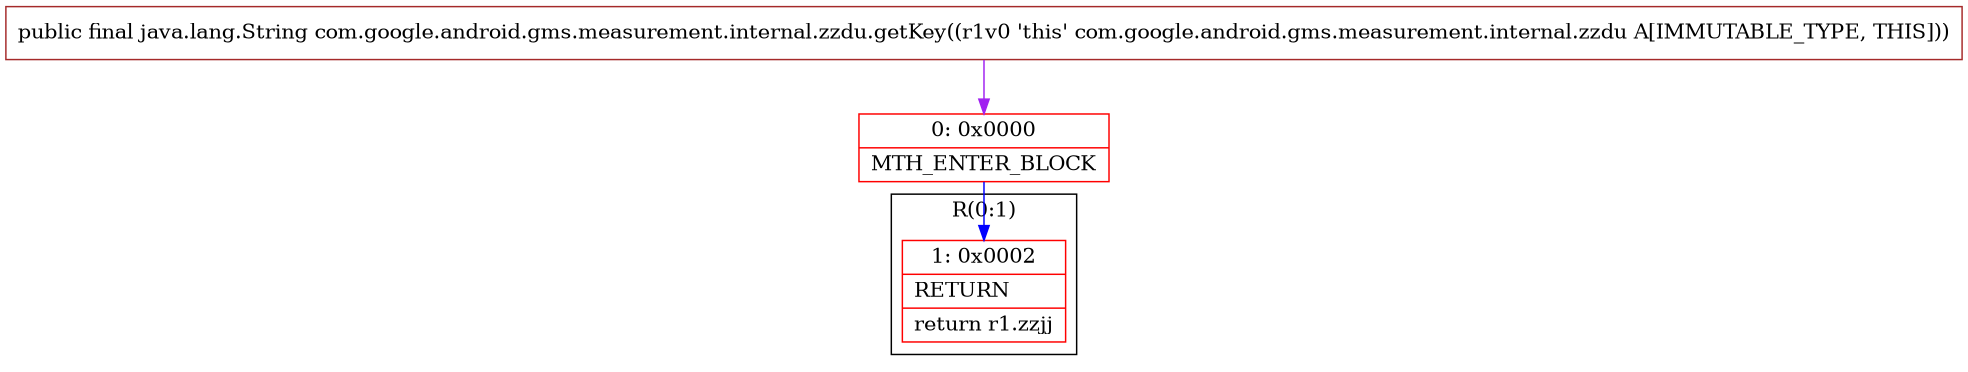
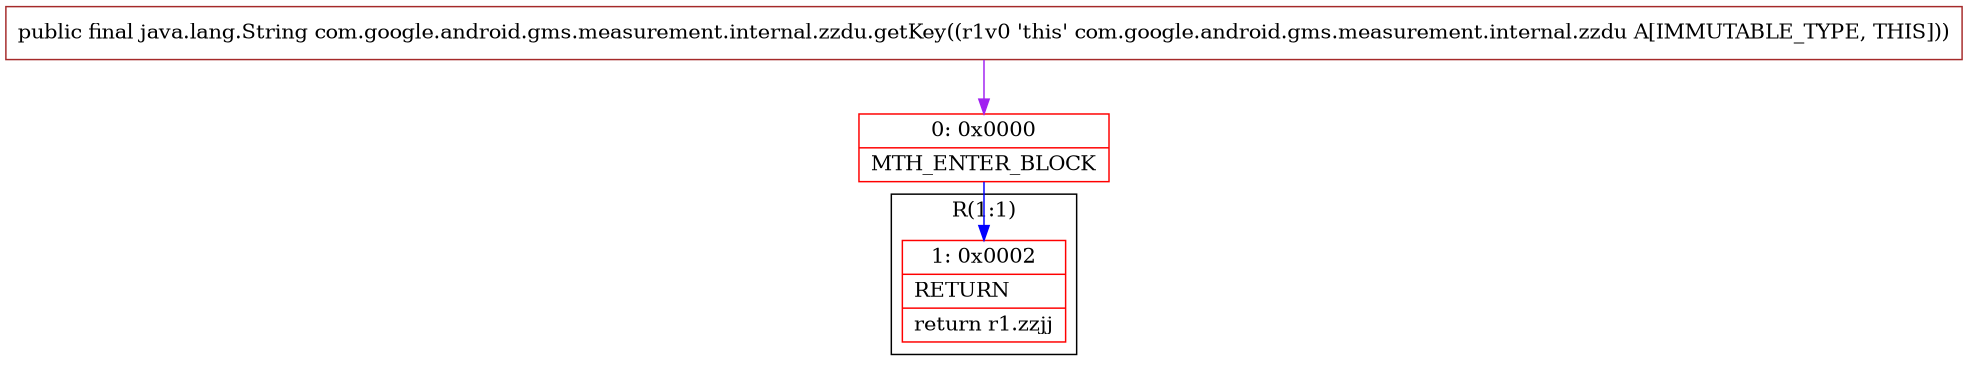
cluster "R(0:1)": label "R(0:1)" -> "R(1:1)"
